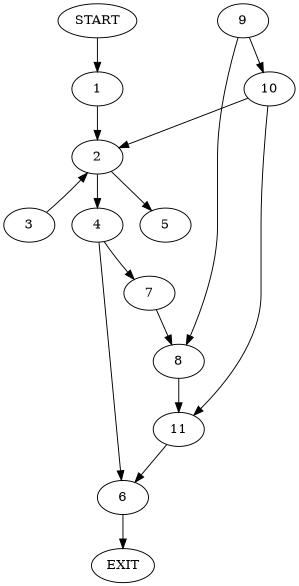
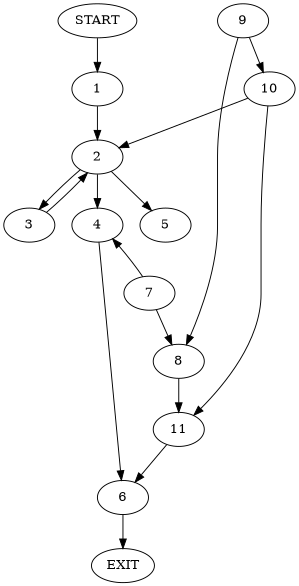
edge "2" -> "3": added
edge "4" -> "7": reversed
